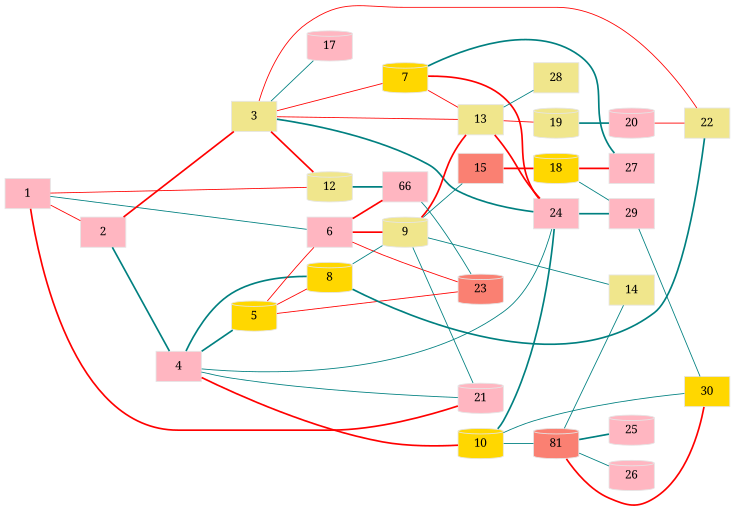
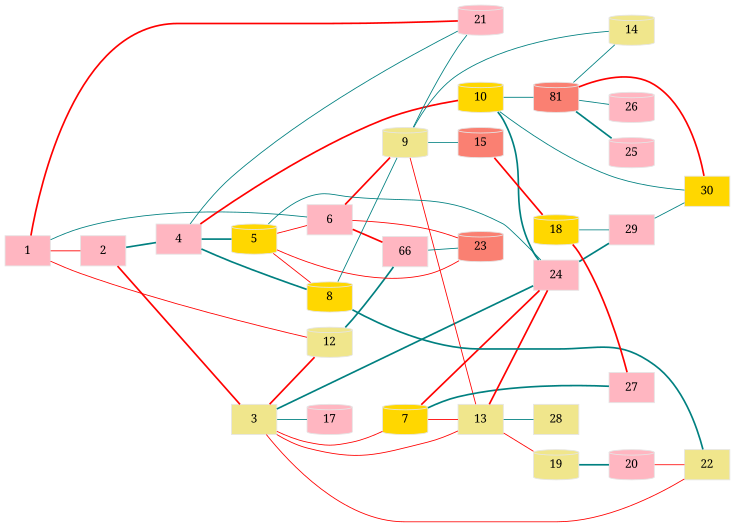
node "15": shape box -> cylinder
edge "13" -- "9": style bold -> solid
node "14": shape box -> cylinder
edge "24" -- "4": now "24" -- "5"
